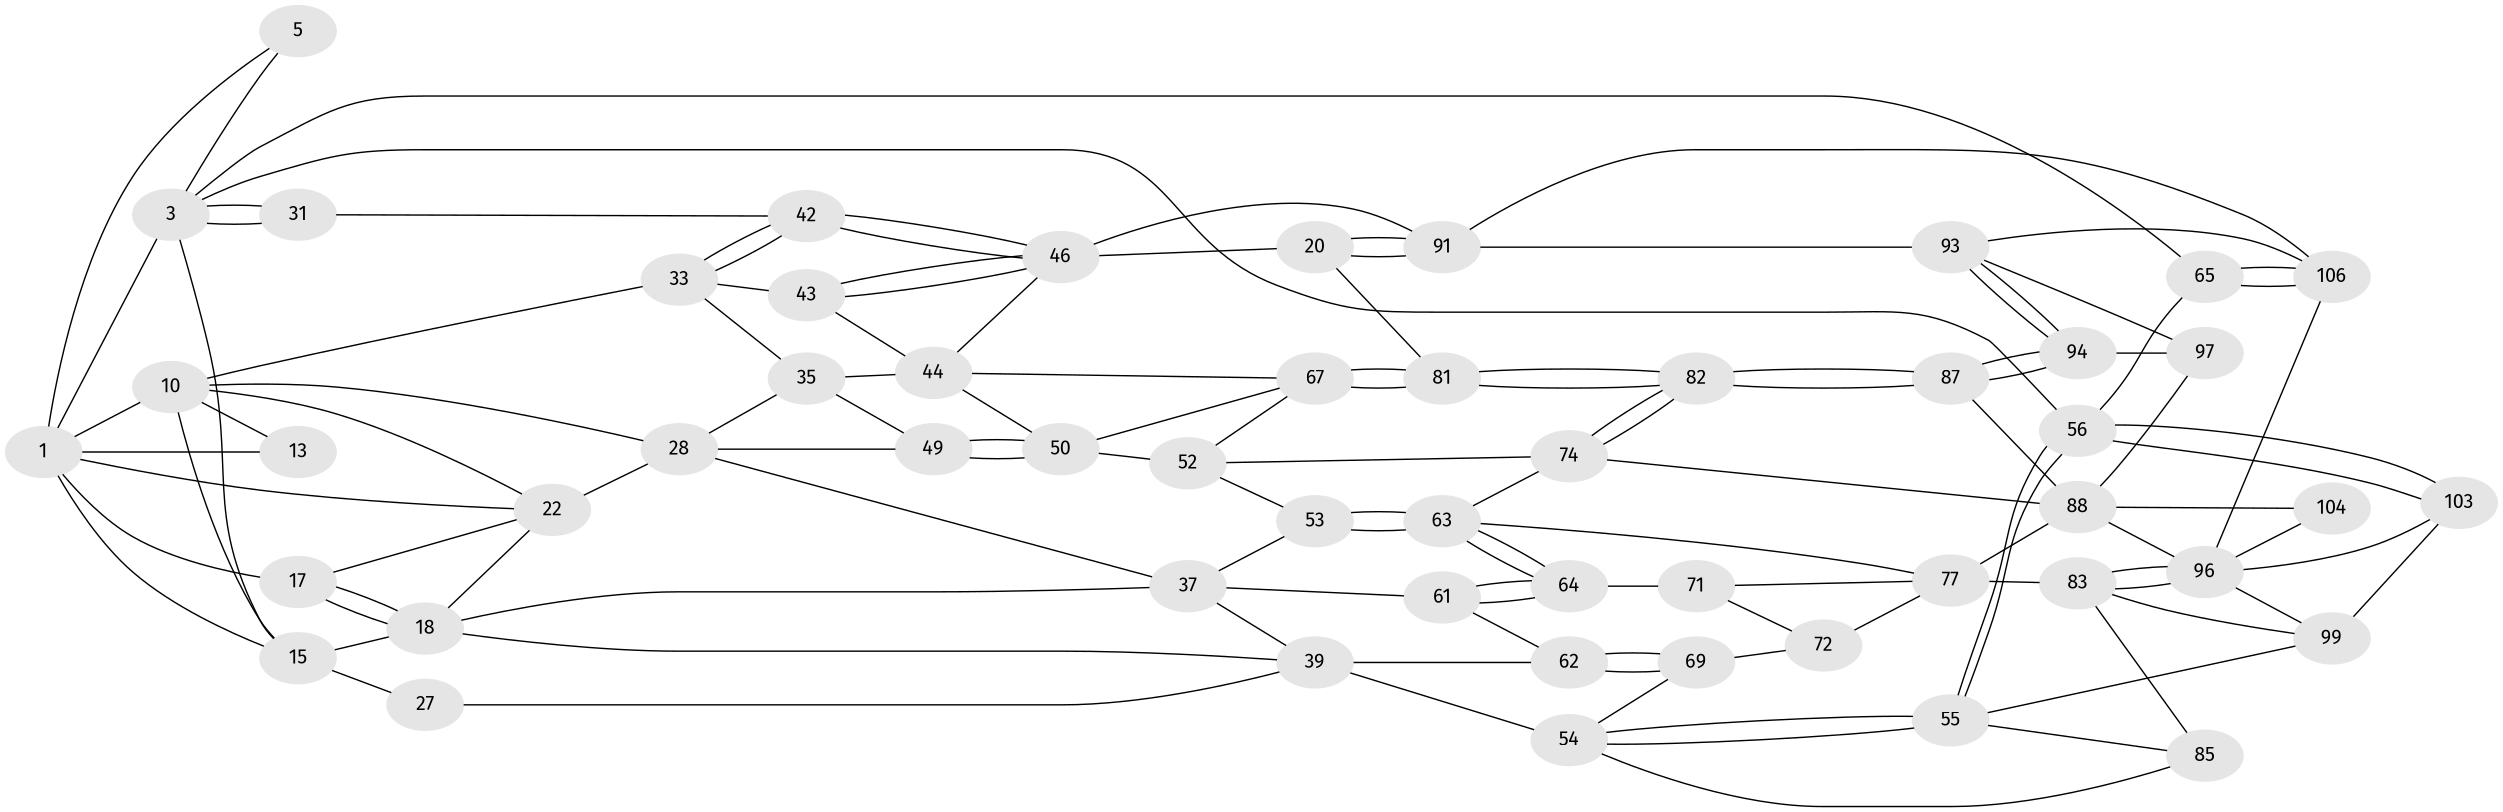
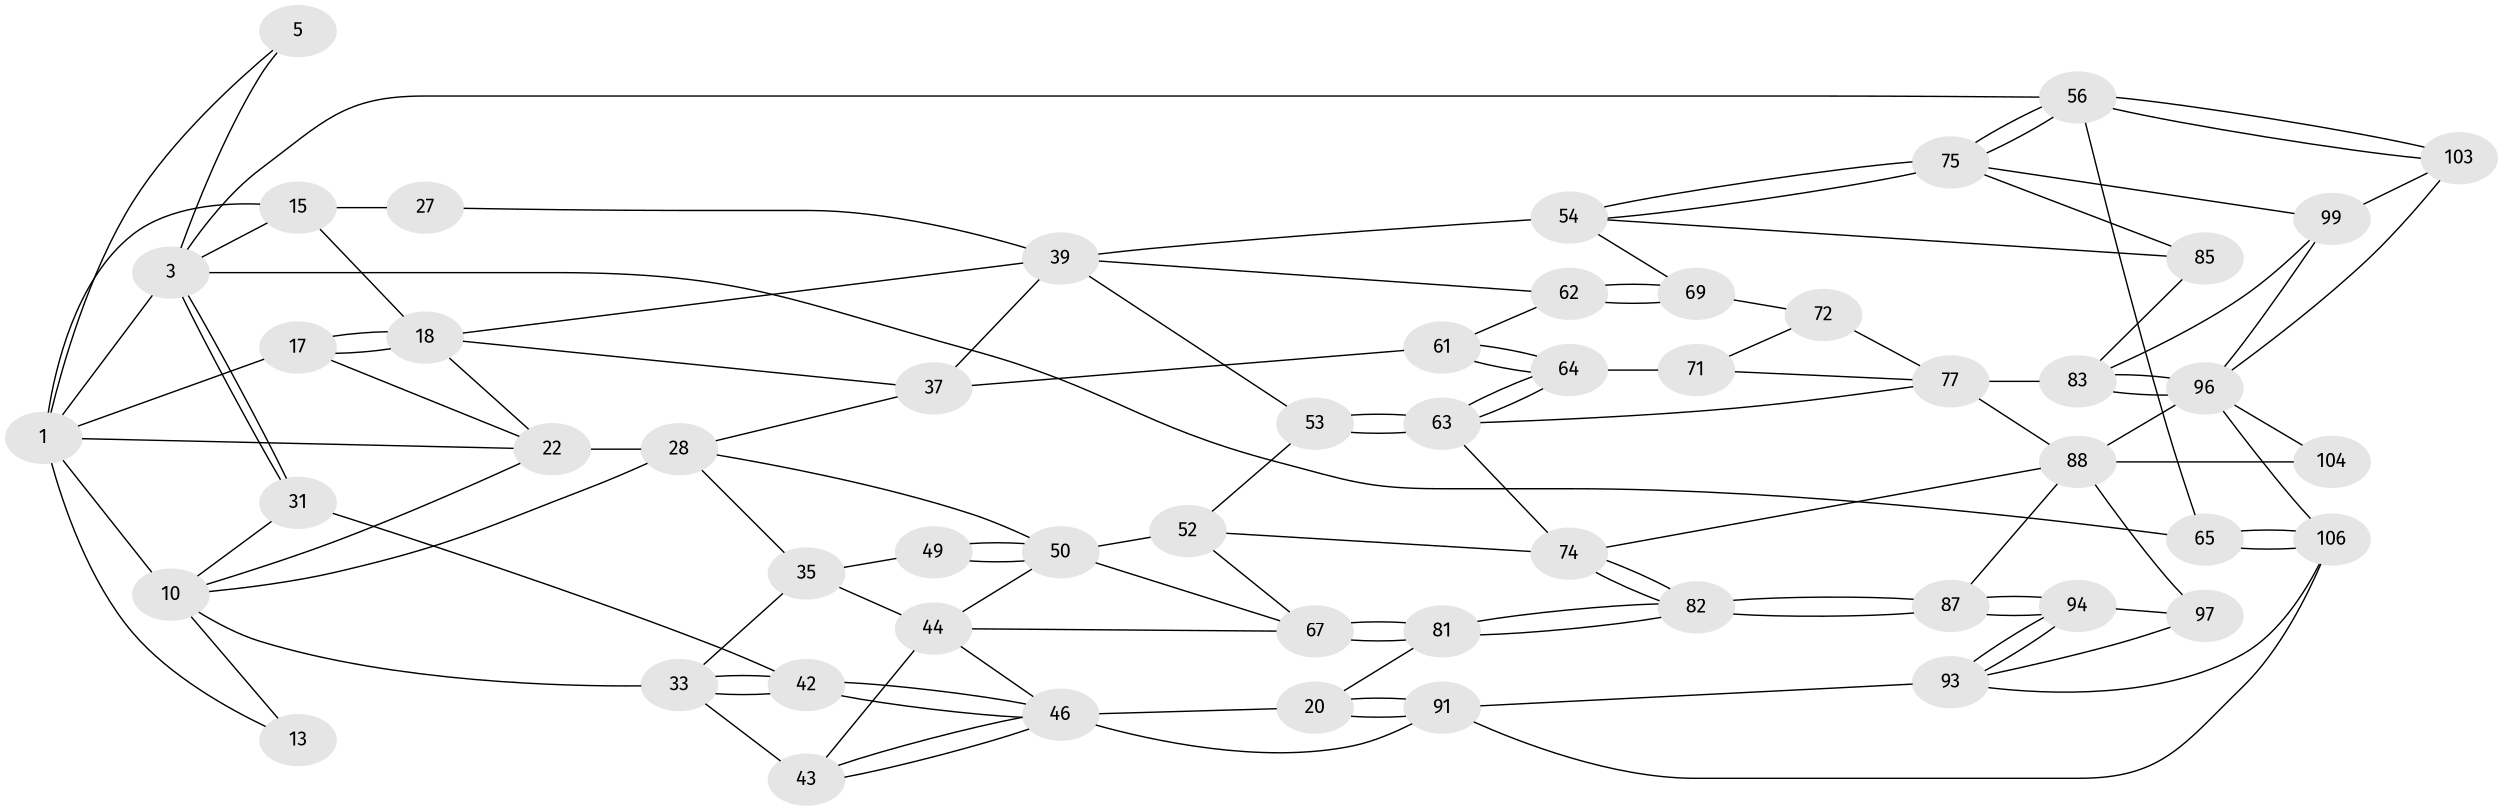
edge "28" -- "49": now "28" -- "50"
edge "10" -- "15": now "10" -- "31"
edge "53" -- "37": now "53" -- "39"
node "55": label "55" -> "75"
